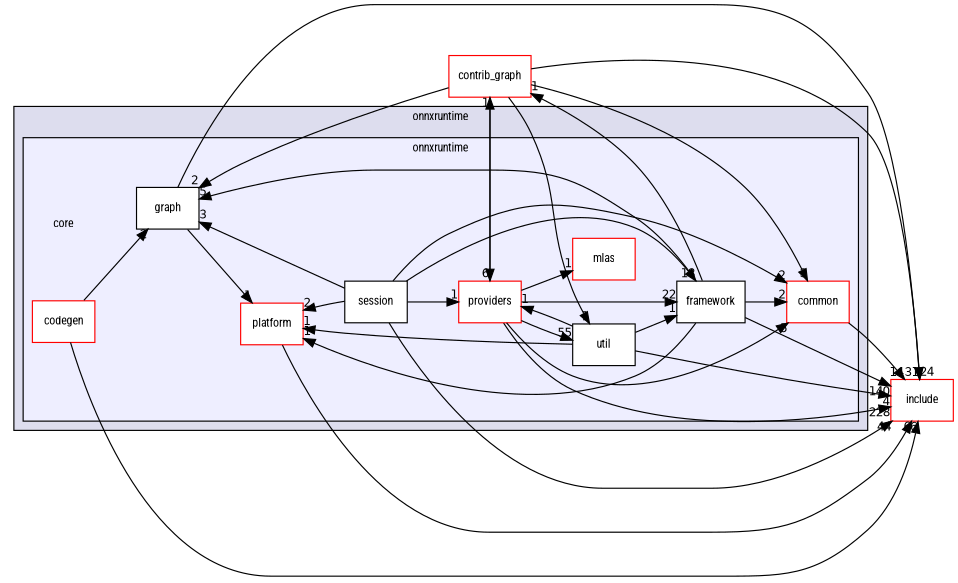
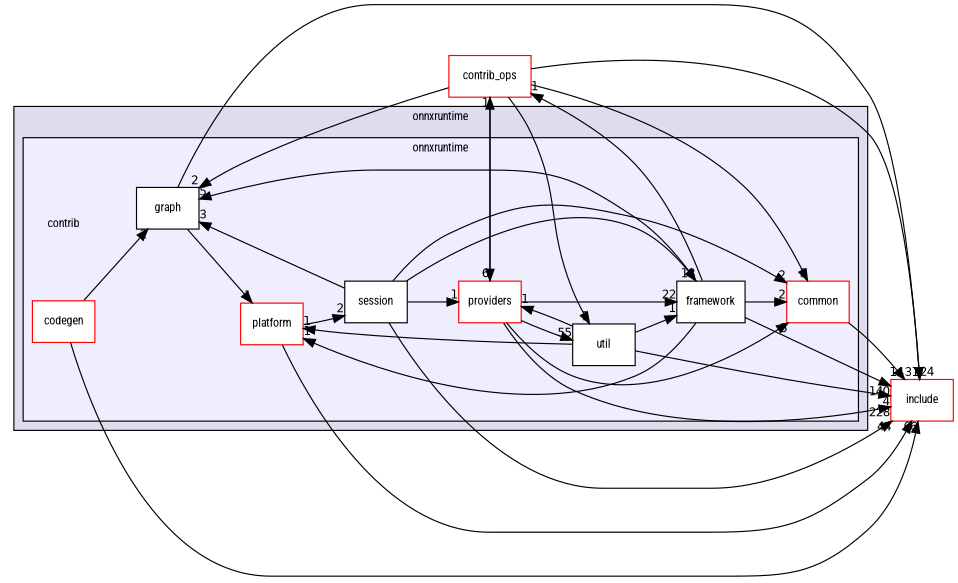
node "contrib_graph": label "contrib_graph" -> "contrib_ops"
node "core": label "core" -> "contrib"
node "mlas": removed
edge "session" -> "platform": reversed
